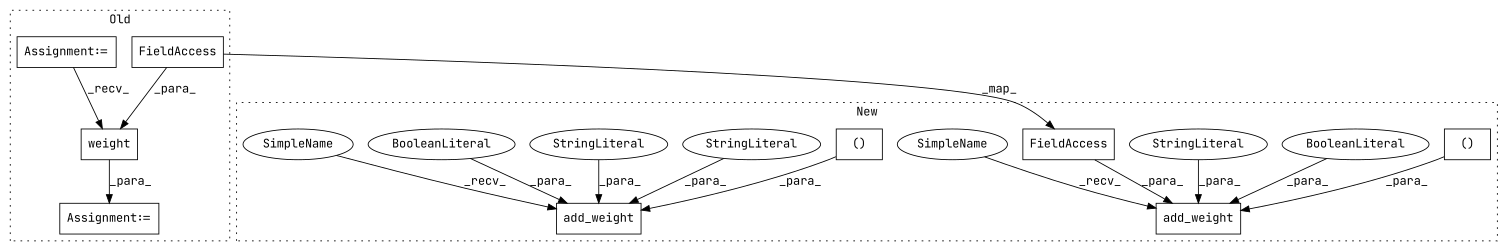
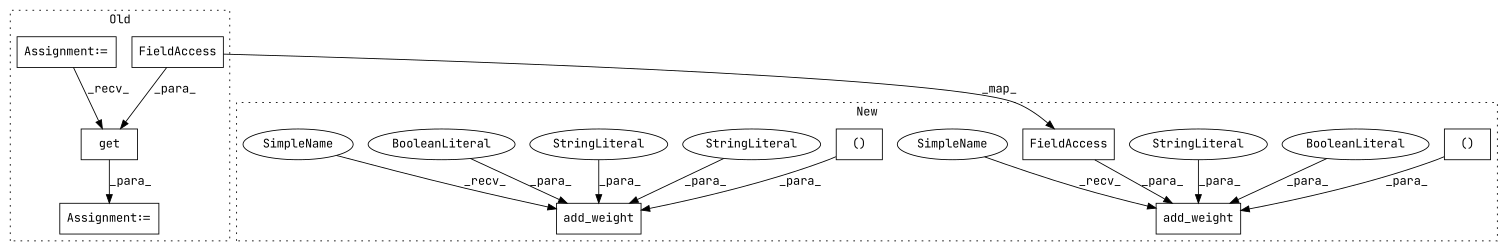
node "weight": label "weight" -> "get"
